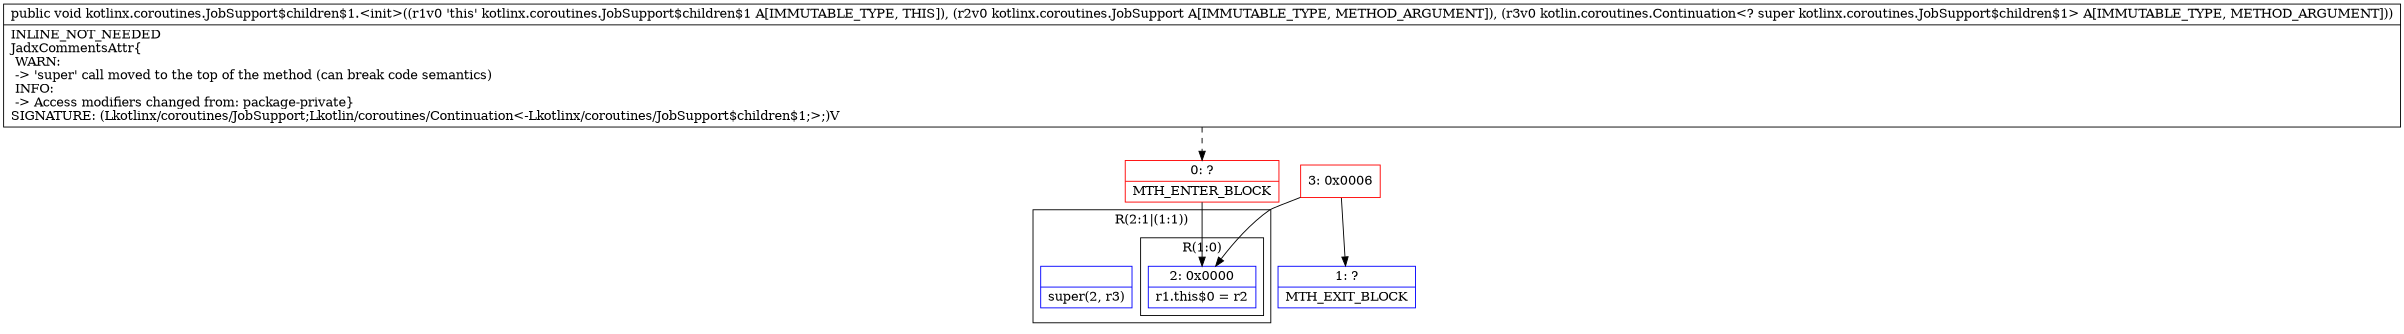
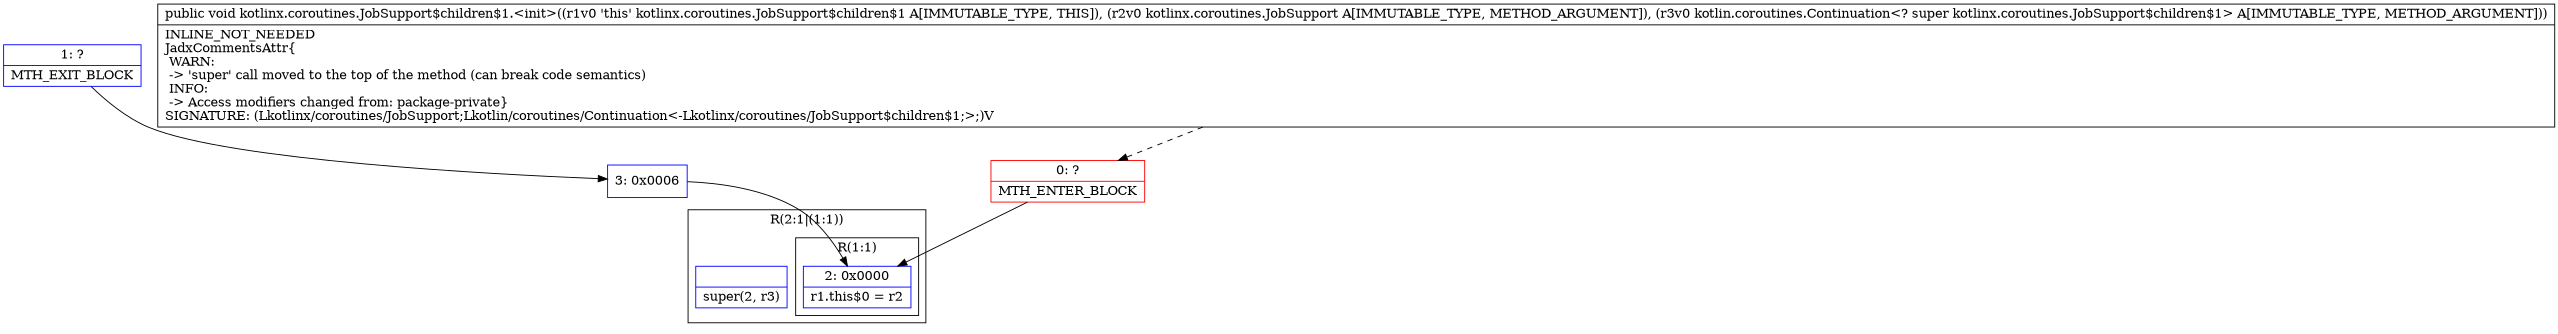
node "3: 0x0006": color red -> blue
edge "3: 0x0006" -> "1: ?": reversed
cluster "R(1:0)": label "R(1:0)" -> "R(1:1)"
